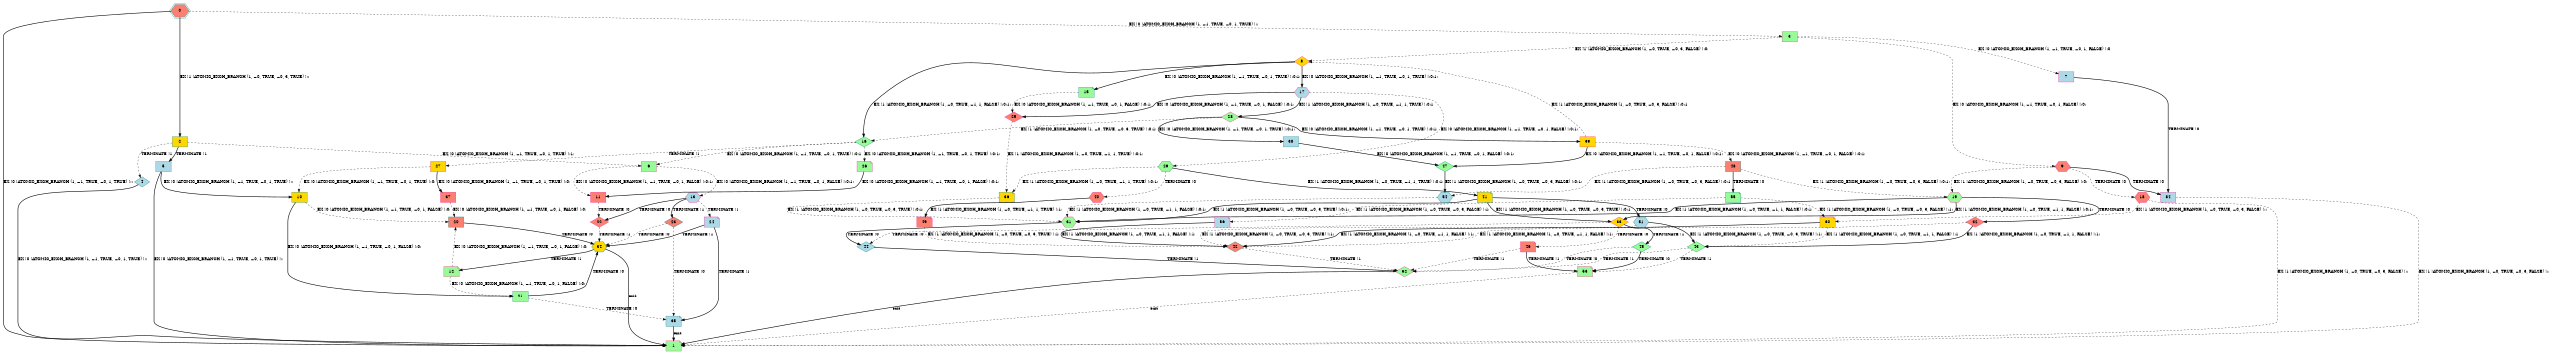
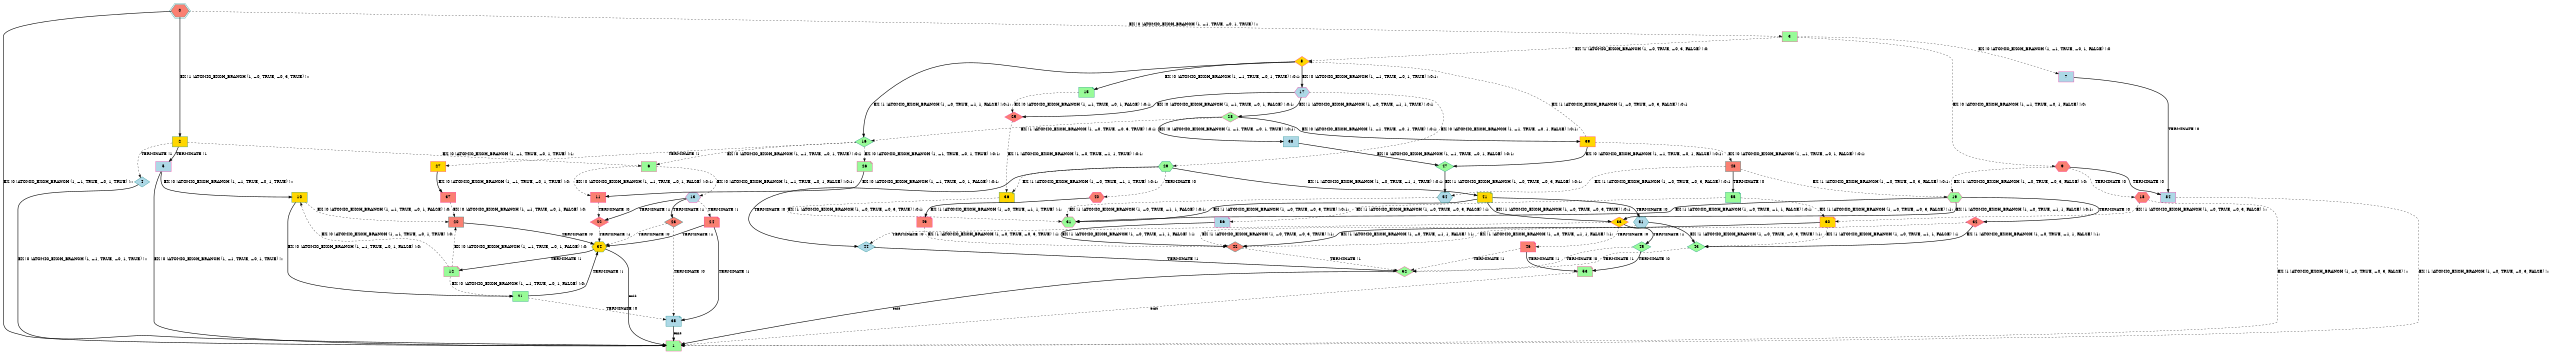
edge "27" -> "10": now "12" -> "10"
edge "13" -> "22": label "TERMINATE !0" -> "TERMINATE !1"
node "24": fillcolor lightblue -> salmon
edge "31" -> "44": now "29" -> "44"
edge "43" -> "53": removed, label "TERMINATE !1"
edge "21" -> "34": label "TERMINATE !0" -> "TERMINATE !1"
